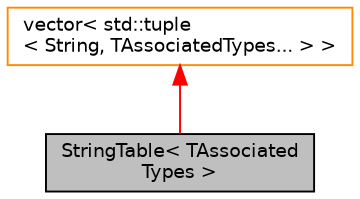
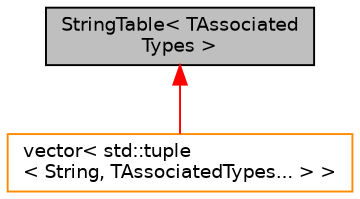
edge "StringTable< TAssociated Types >" -> "vector< std::tuple < String, TAssociatedTypes... > >": reversed
